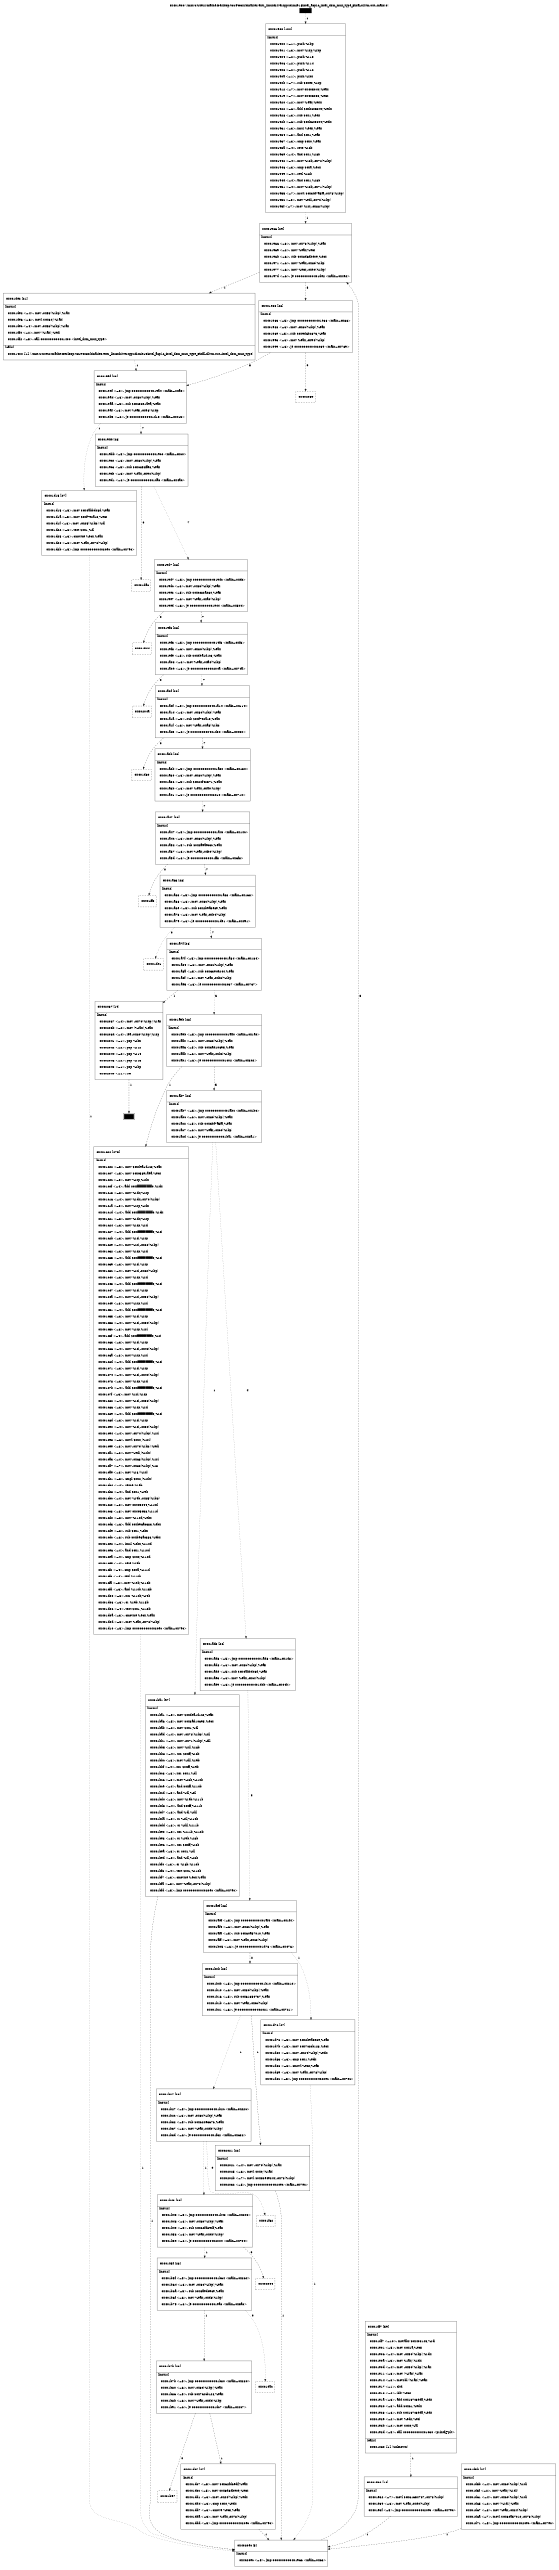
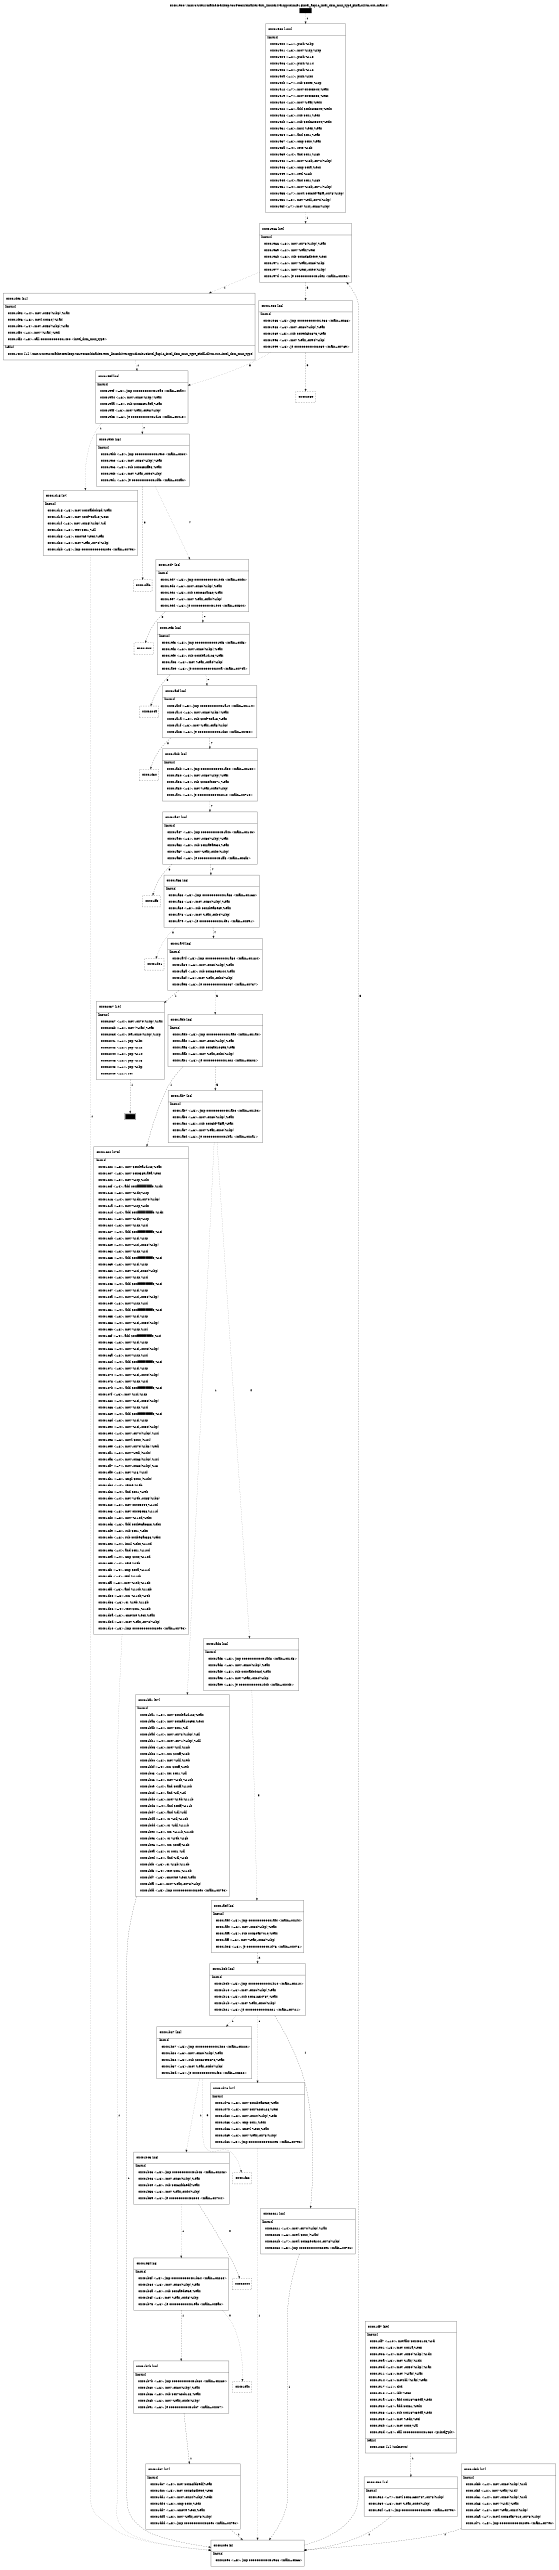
edge "0x401966 [29]" -> "0x401de2 [21]": style dashed -> dotted
edge "0x401983 [28]" -> "0x40199f [28]": style dashed -> dotted
edge "0x401aef [28]" -> "0x401d76 [27]": now "0x401b0b [28]" -> "0x401d76 [27]"
node "0x401b97": removed
